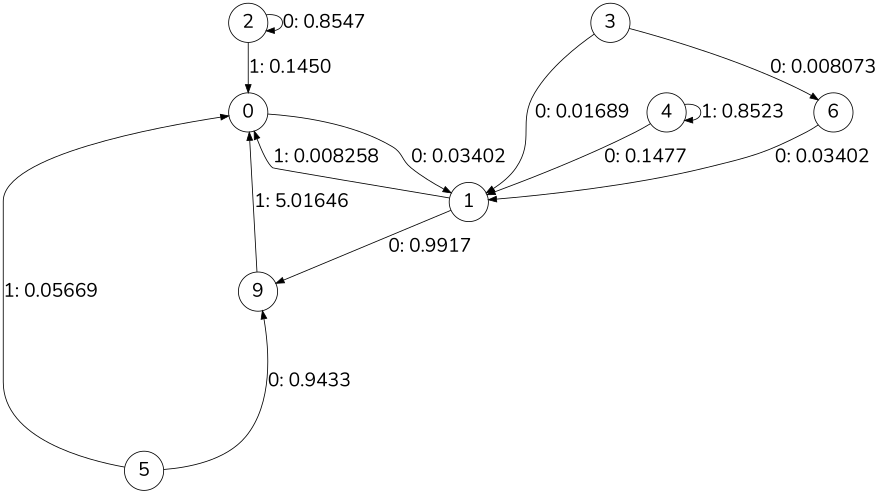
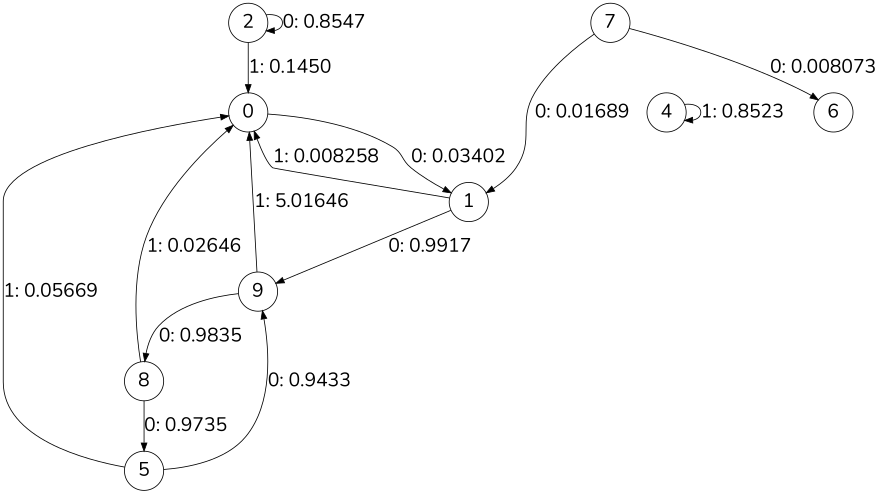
node "3": label "3" -> "7"
edge "4" -> "1": removed, label "0: 0.1477"
edge "6" -> "1": removed, label "0: 0.03402"
node "8": added
